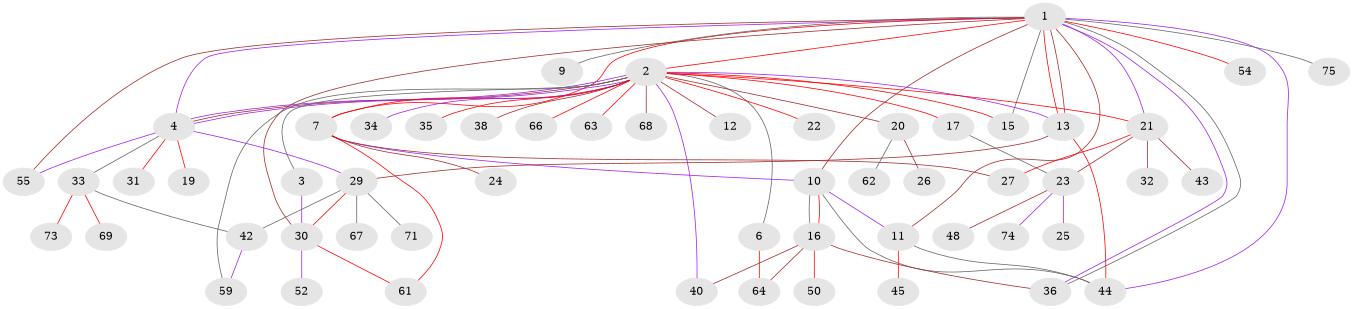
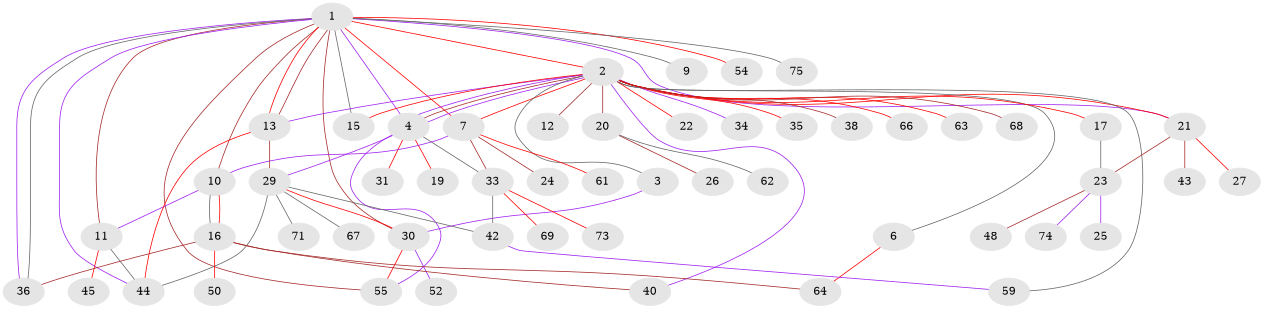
edge "7" -- "27": now "7" -- "33"
node "32": removed
edge "30" -- "61": now "30" -- "55"
edge "10" -- "44": now "29" -- "44"
